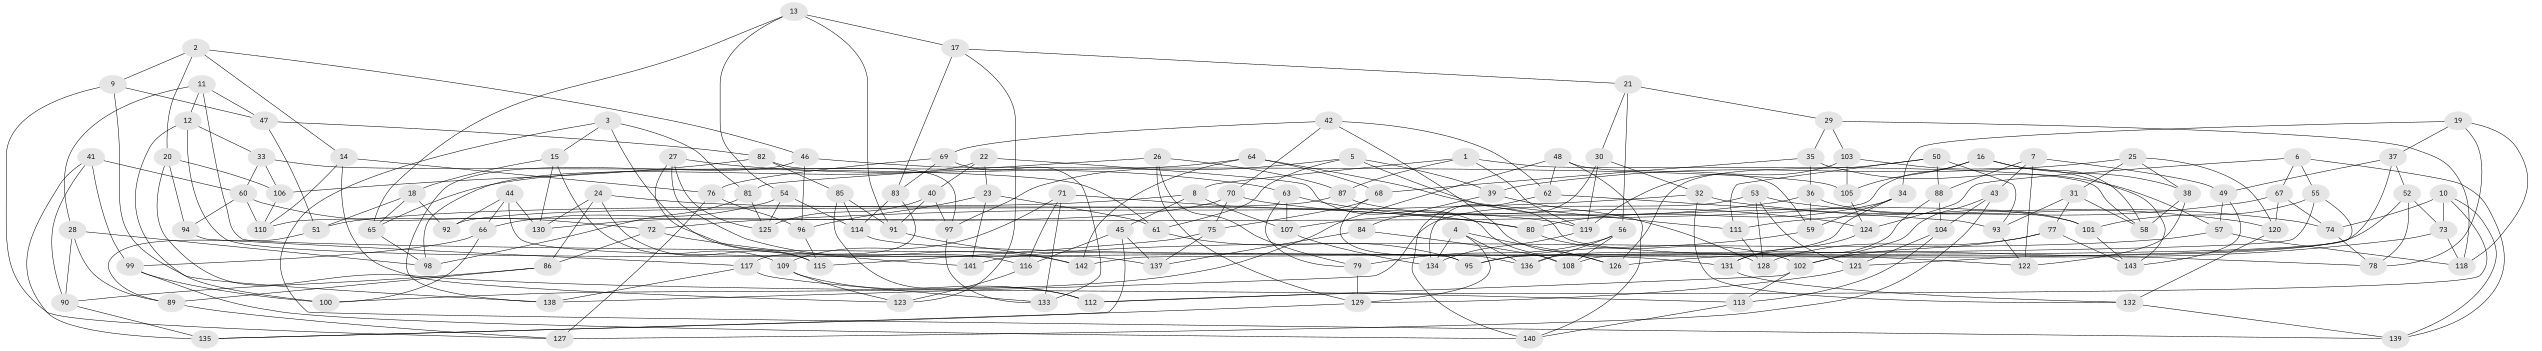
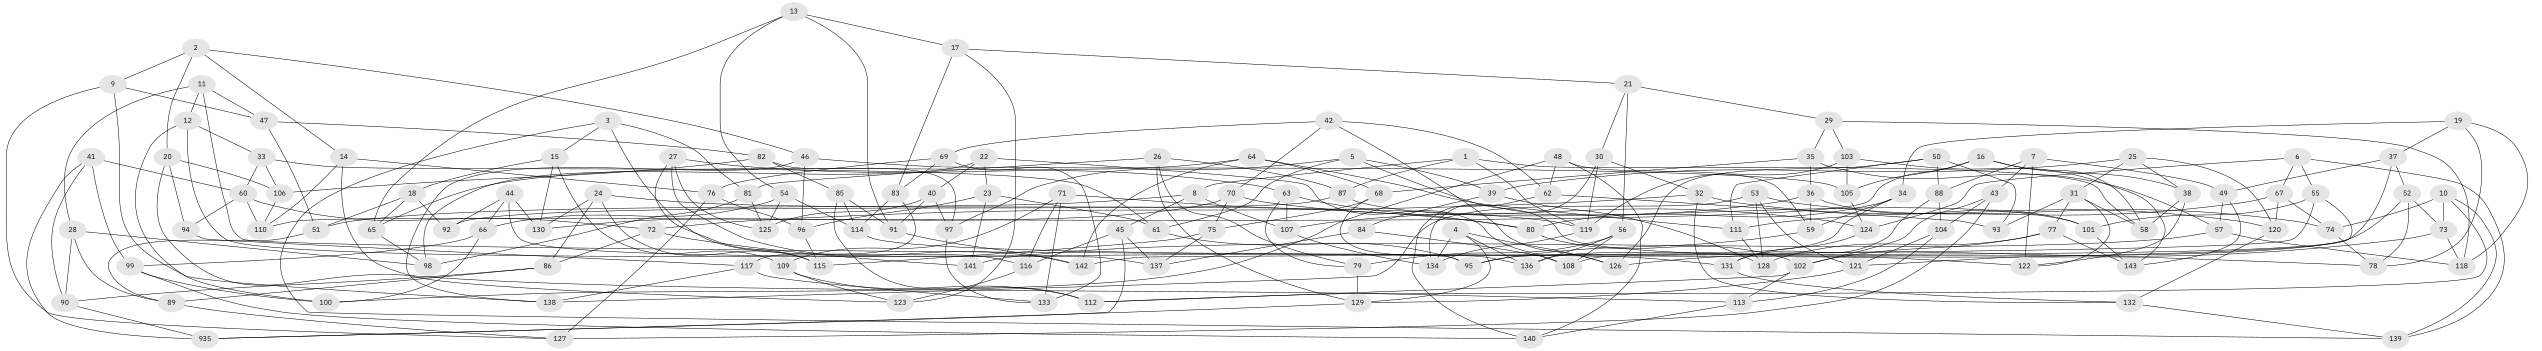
edge "93" -- "122": now "31" -- "122"
node "135": label "135" -> "935"
